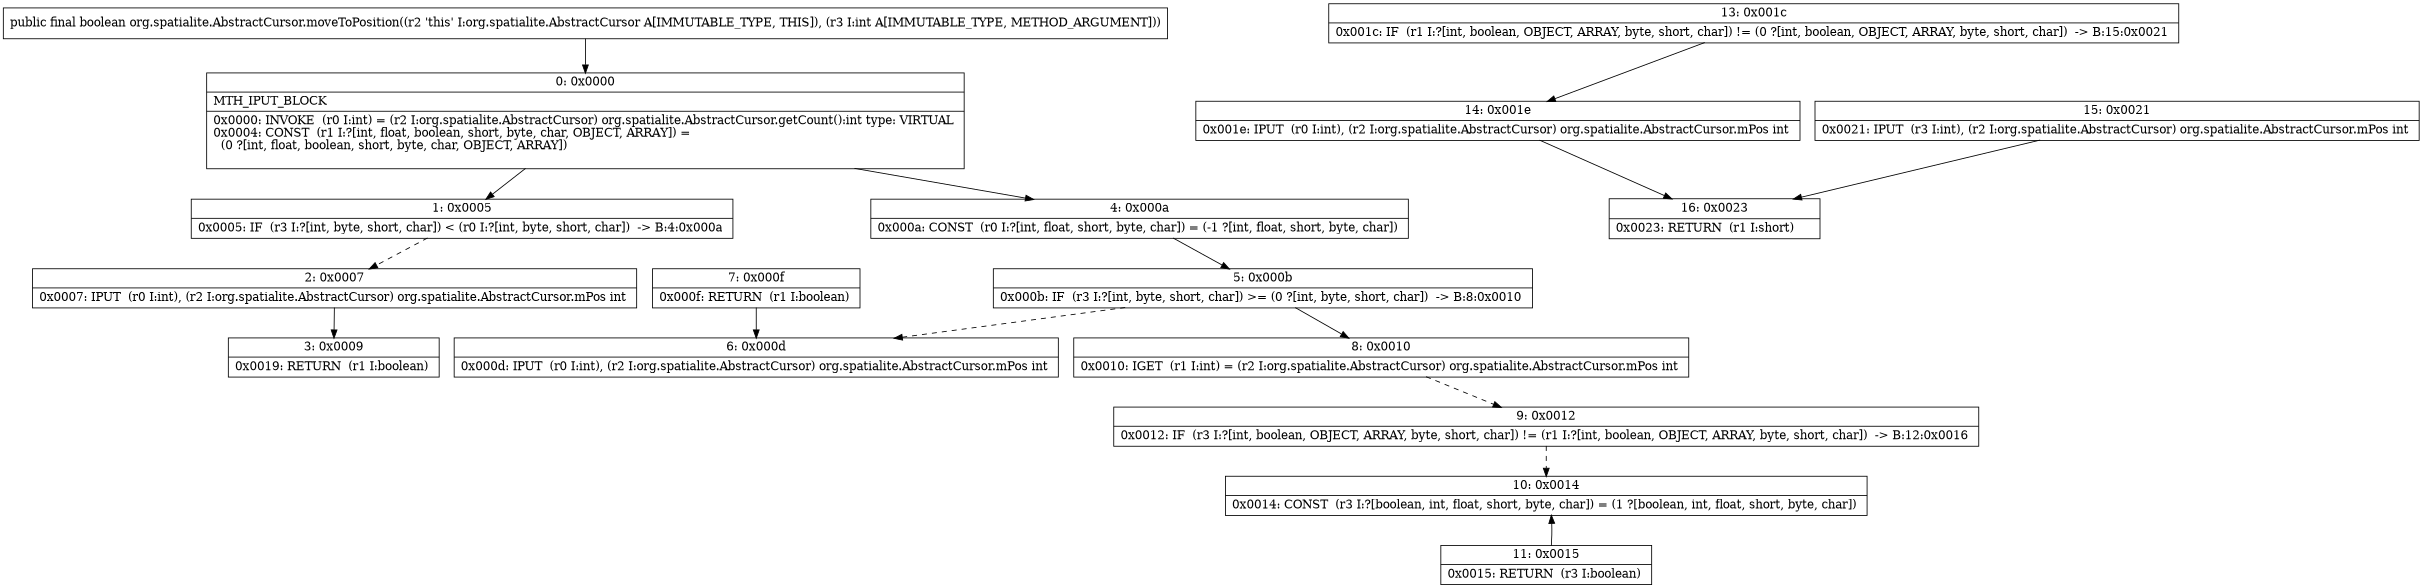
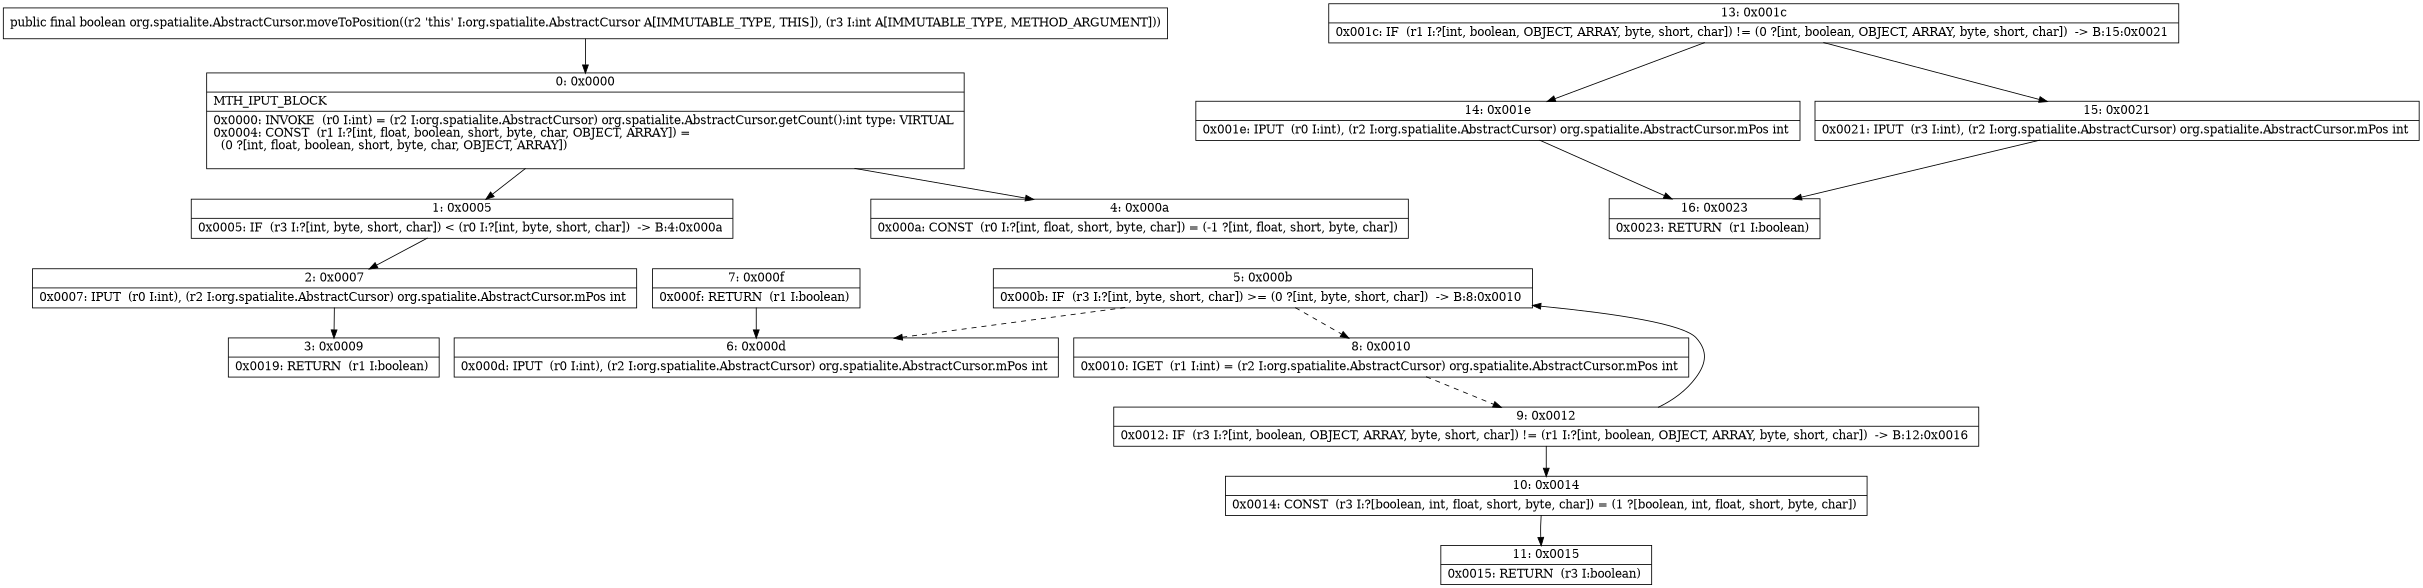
edge "13: 0x001c" -> "15: 0x0021": added
node "16: 0x0023": text "0x0023: RETURN  (r1 I:short)" -> "0x0023: RETURN  (r1 I:boolean)"
edge "1: 0x0005" -> "2: 0x0007": style dashed -> solid
edge "4: 0x000a" -> "5: 0x000b": now "9: 0x0012" -> "5: 0x000b"
edge "5: 0x000b" -> "8: 0x0010": style solid -> dashed
edge "9: 0x0012" -> "10: 0x0014": style dashed -> solid
edge "11: 0x0015" -> "10: 0x0014": reversed
